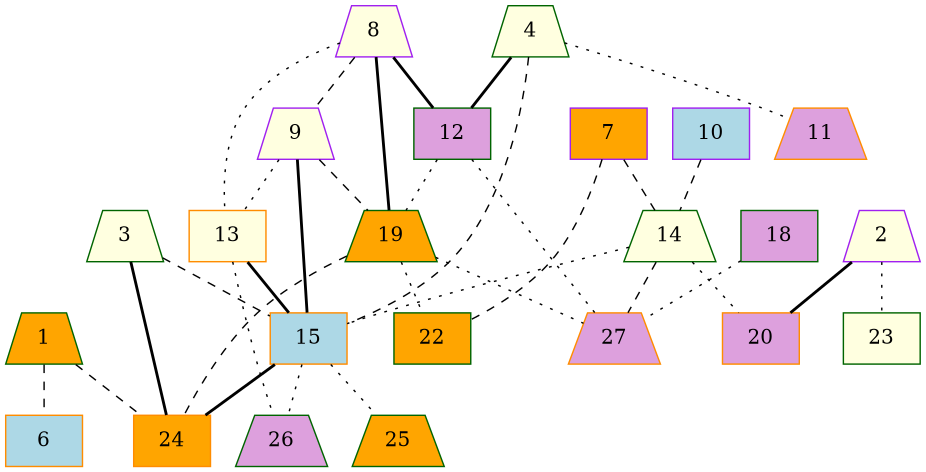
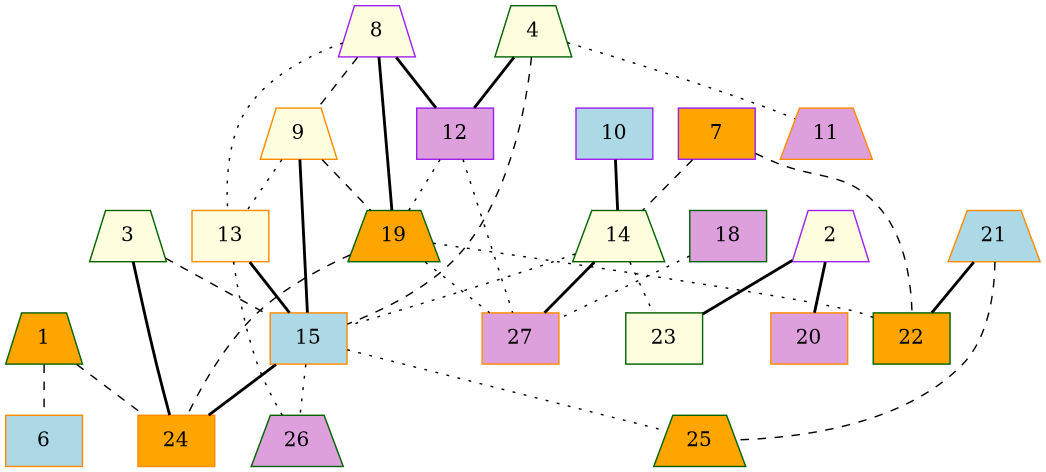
node "9": color purple -> darkorange
node "12": color darkgreen -> purple
edge "10" -- "14": style dashed -> bold
node "21": added
edge "14" -- "27": style dashed -> bold
edge "14" -- "20": now "14" -- "23"
edge "2" -- "23": style dotted -> bold
node "27": shape trapezium -> box
